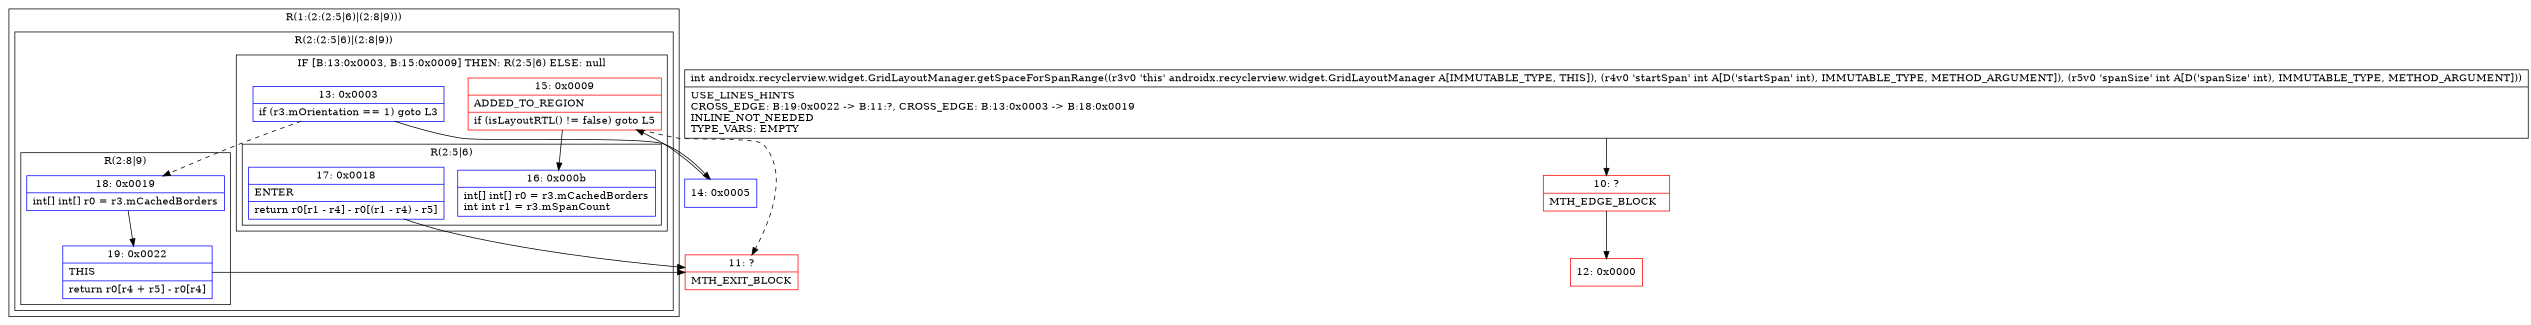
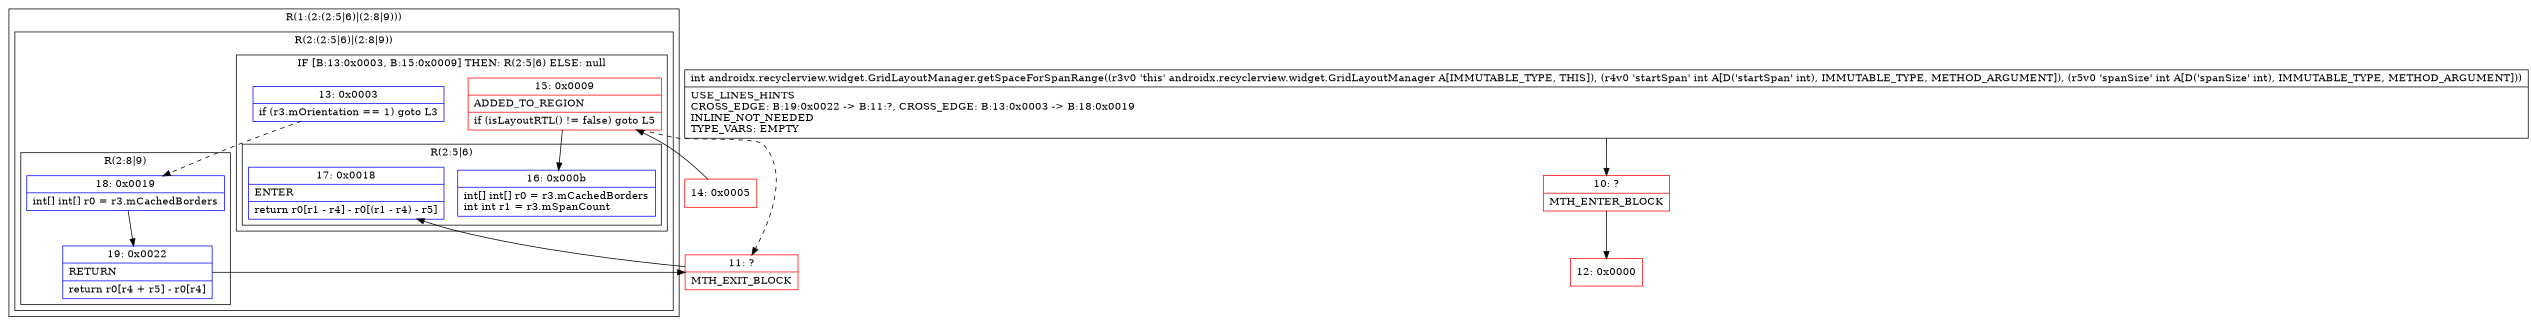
edge "13: 0x0003" -> "14: 0x0005": removed
node "14: 0x0005": color blue -> red
node "10: ?": text "MTH_EDGE_BLOCK" -> "MTH_ENTER_BLOCK"
edge "17: 0x0018" -> "11: ?": reversed
node "19: 0x0022": text "THIS" -> "RETURN"
